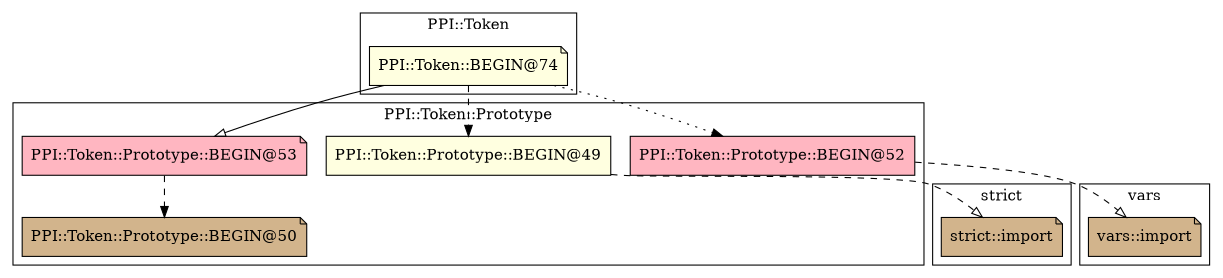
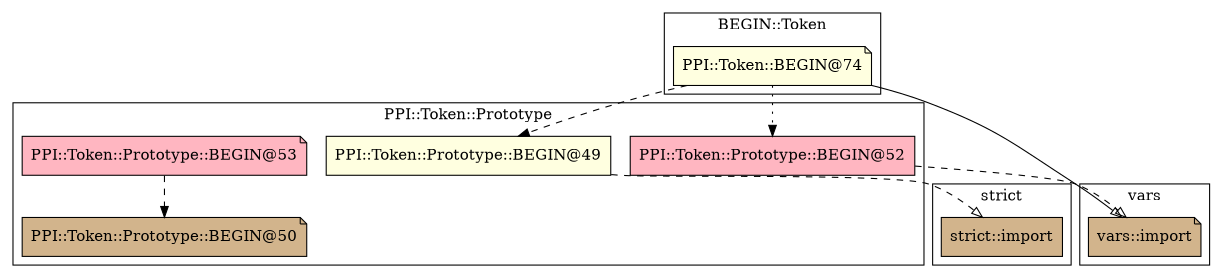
cluster "PPI::Token": label "PPI::Token" -> "BEGIN::Token"
edge "PPI::Token::BEGIN@74" -> "PPI::Token::Prototype::BEGIN@53": now "PPI::Token::BEGIN@74" -> "vars::import"
node "strict::import": shape note -> box
